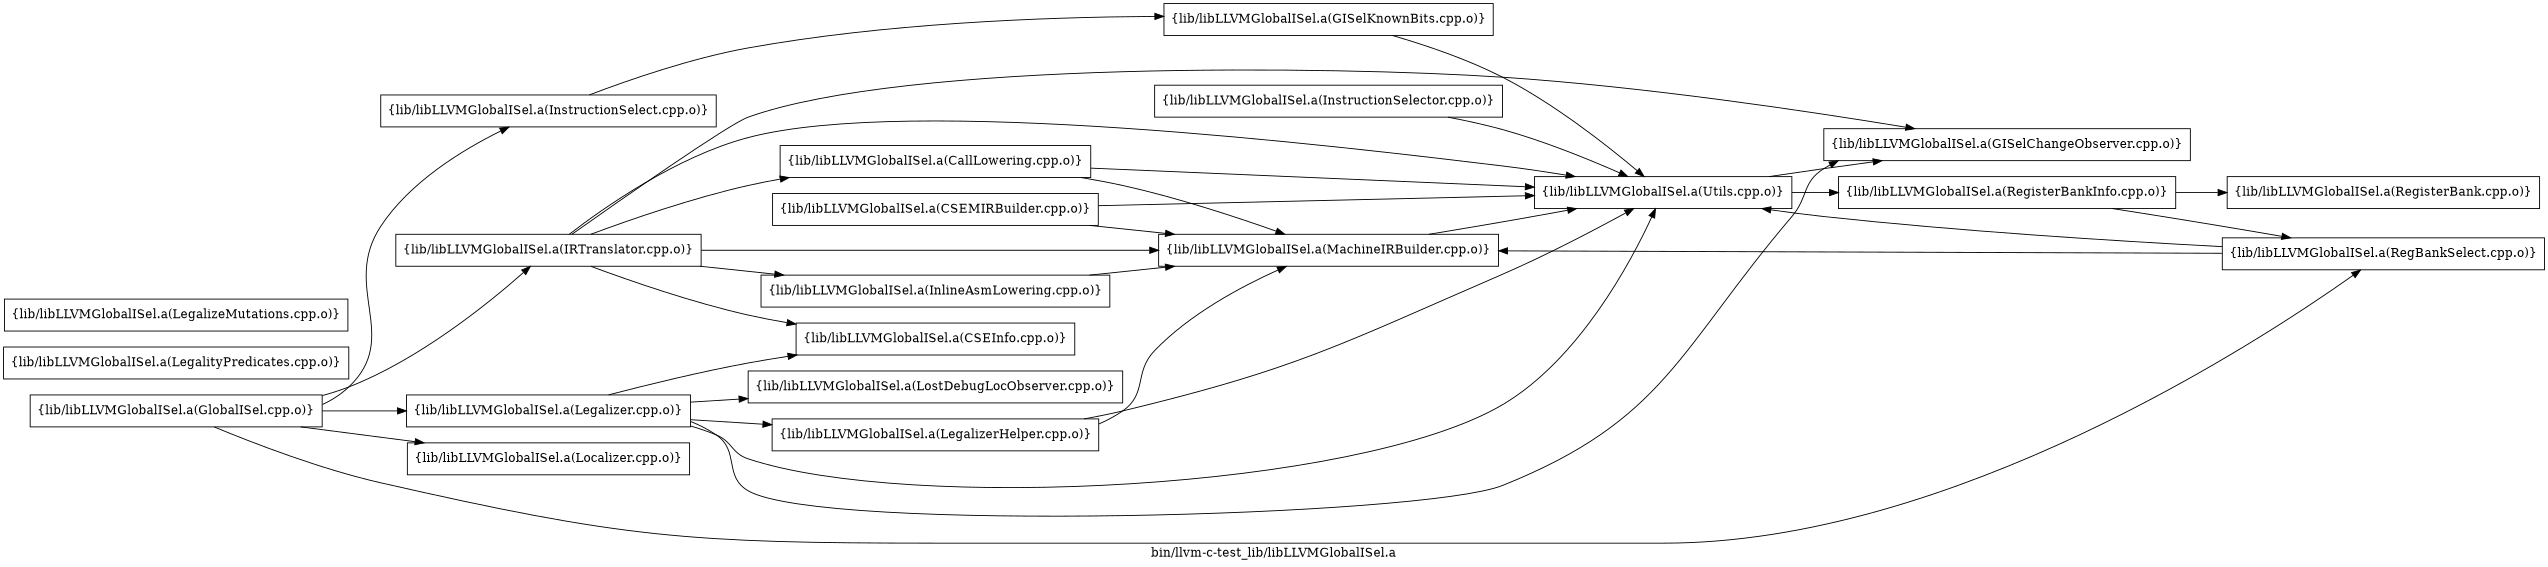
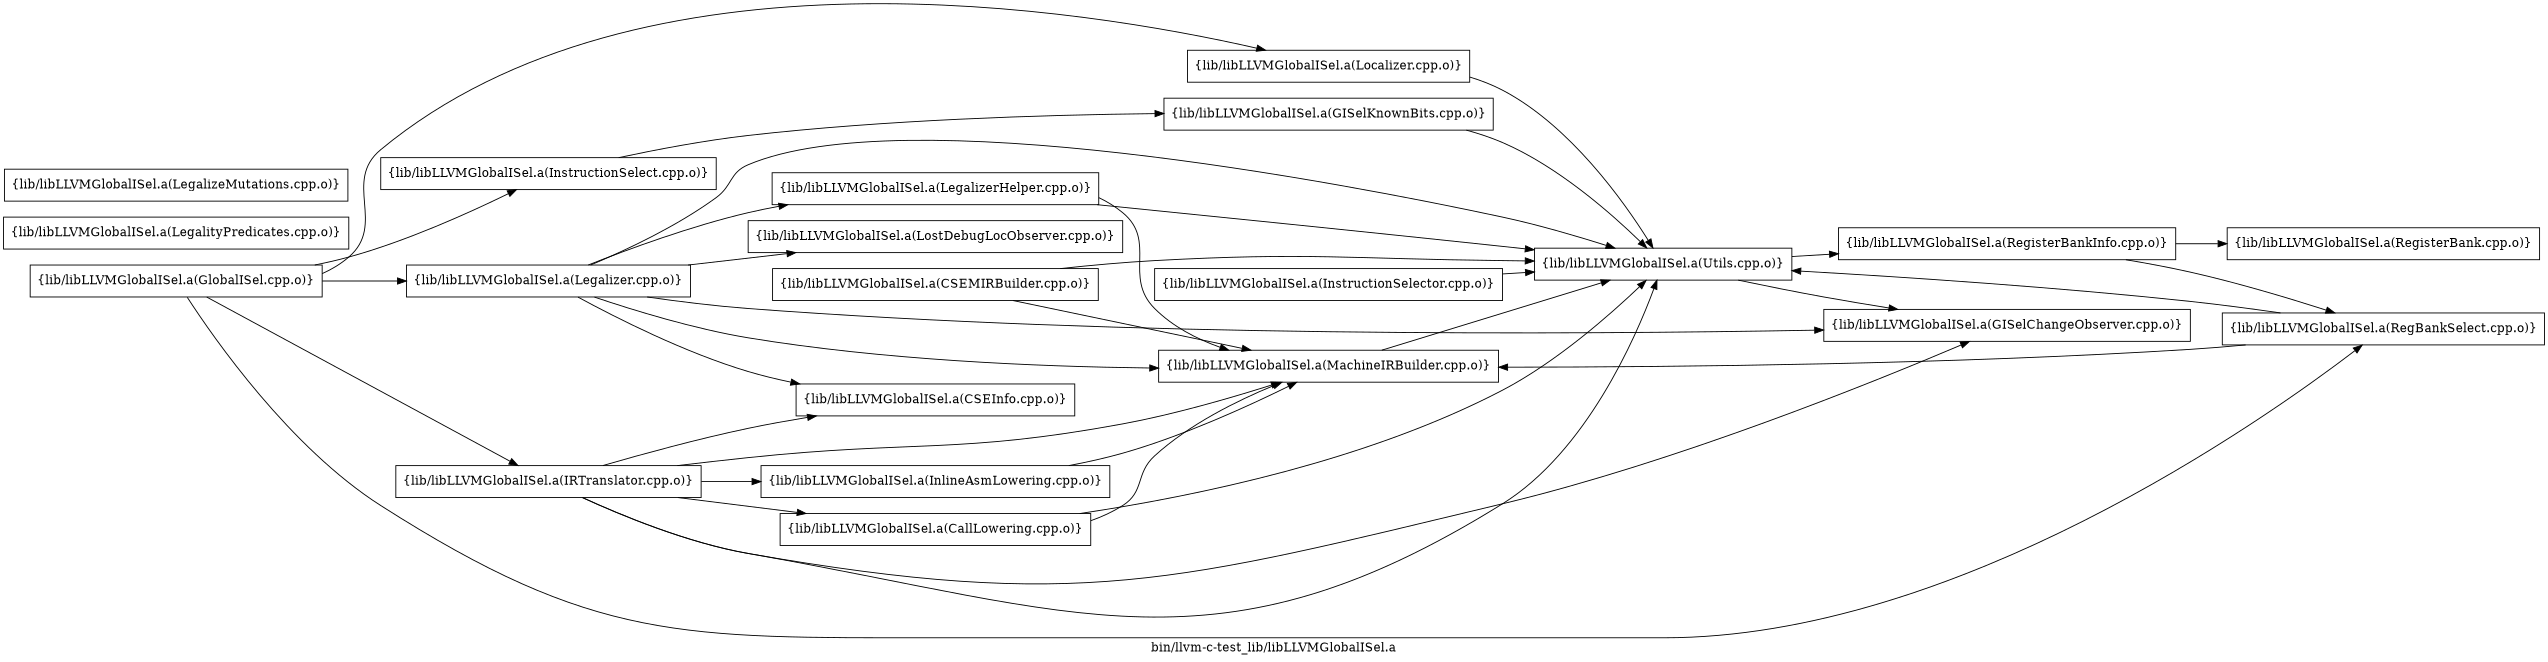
edge "{lib/libLLVMGlobalISel.a(Localizer.cpp.o)}" -> "{lib/libLLVMGlobalISel.a(Utils.cpp.o)}": added
edge "{lib/libLLVMGlobalISel.a(Legalizer.cpp.o)}" -> "{lib/libLLVMGlobalISel.a(MachineIRBuilder.cpp.o)}": added
